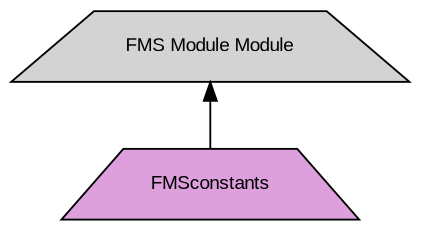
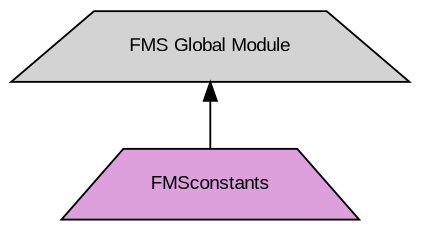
node "FMS Module Module": label "FMS Module Module" -> "FMS Global Module"
